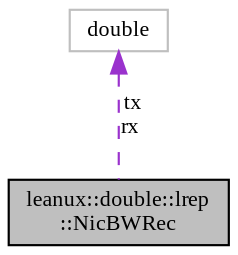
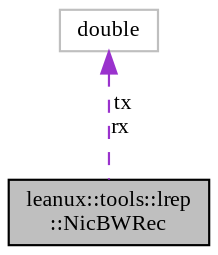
node "leanux::double::lrep ::NicBWRec": label "leanux::double::lrep ::NicBWRec" -> "leanux::tools::lrep ::NicBWRec"
